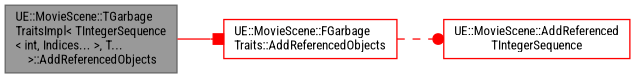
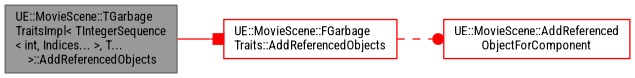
node "UE::MovieScene::AddReferenced TIntegerSequence": label "UE::MovieScene::AddReferenced TIntegerSequence" -> "UE::MovieScene::AddReferenced ObjectForComponent"
